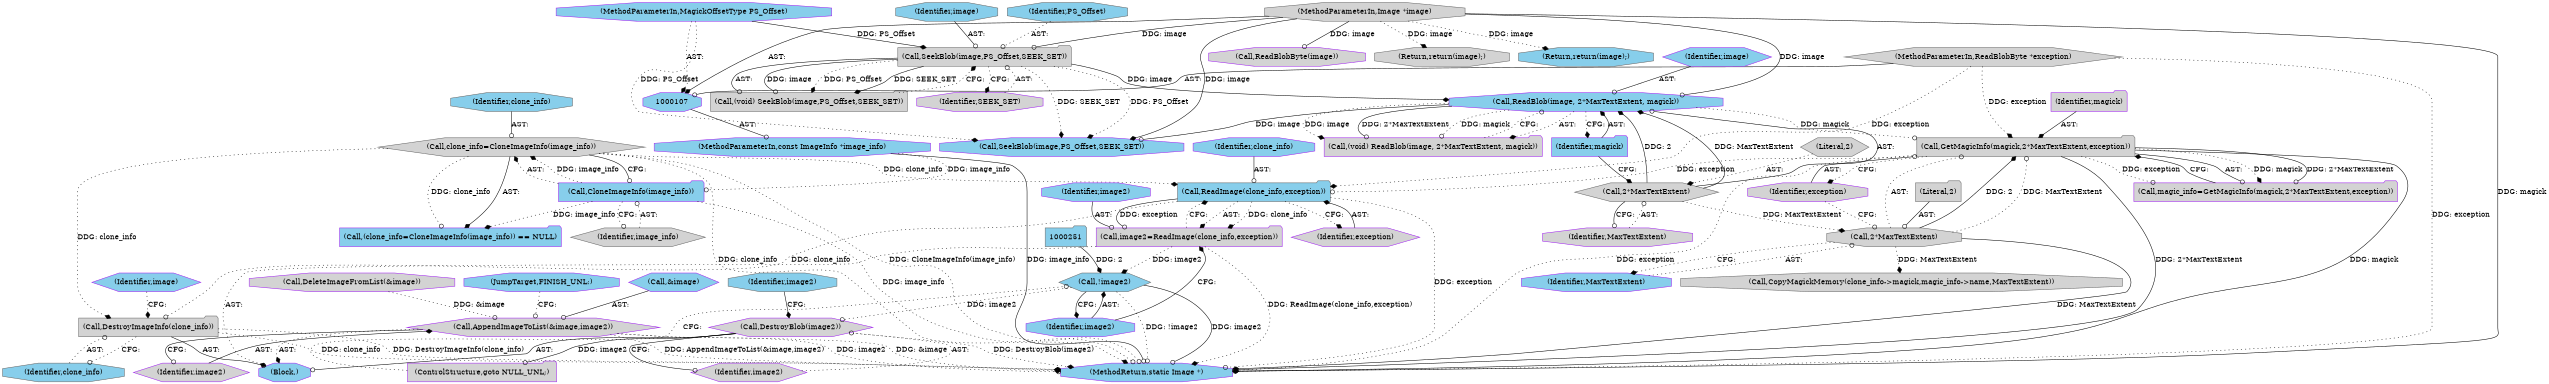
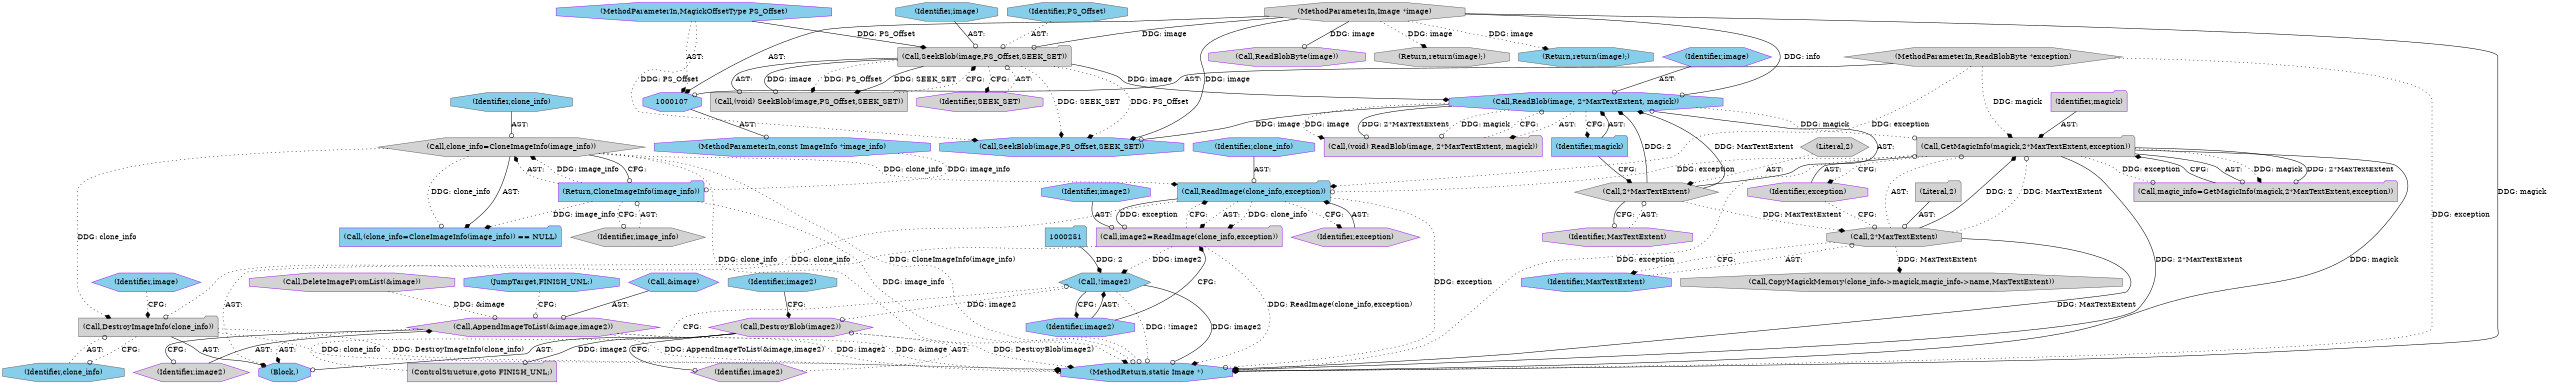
edge "(MethodParameterIn,Image *image)" -> "(Call,ReadBlob(image, 2*MaxTextExtent, magick))": label "DDG: image" -> "DDG: info"
edge "(MethodParameterIn,ReadBlobByte *exception)" -> "(Call,GetMagicInfo(magick,2*MaxTextExtent,exception))": label "DDG: exception" -> "DDG: magick"
node "(Call,CloneImageInfo(image_info))": label "(Call,CloneImageInfo(image_info))" -> "(Return,CloneImageInfo(image_info))"
edge "(MethodParameterIn,const ImageInfo *image_info)" -> "(MethodReturn,static Image *)": removed, label "DDG: image_info"
node "(ControlStructure,goto NULL_UNL;)": label "(ControlStructure,goto NULL_UNL;)" -> "(ControlStructure,goto FINISH_UNL;)"
